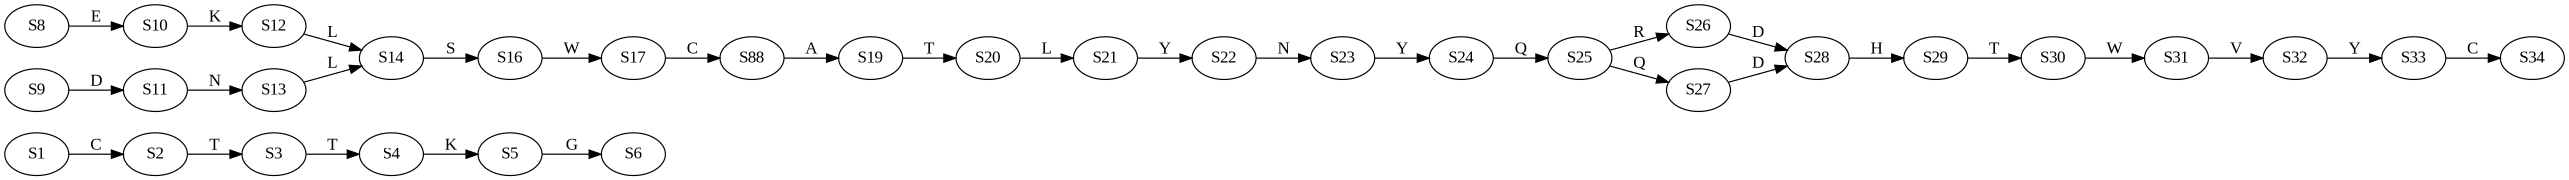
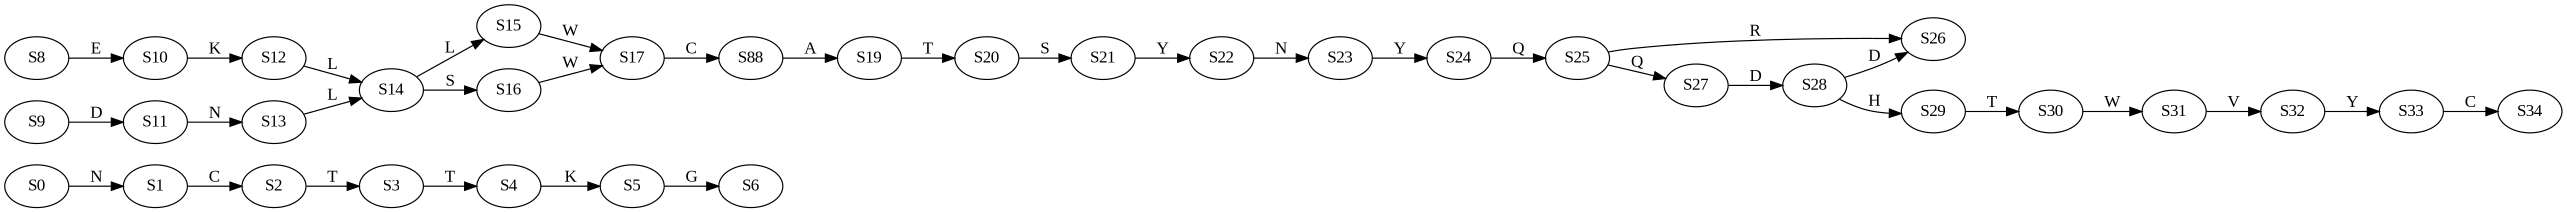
node "S15": added
edge "S26" -> "S28": reversed
edge "S20" -> "S21": label "L" -> "S"
node "S0": added
